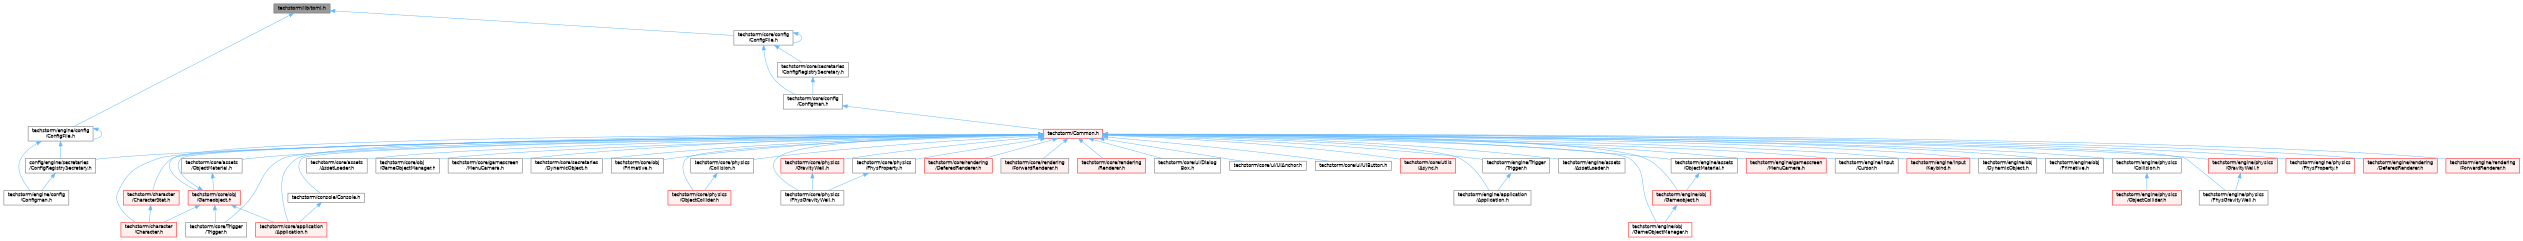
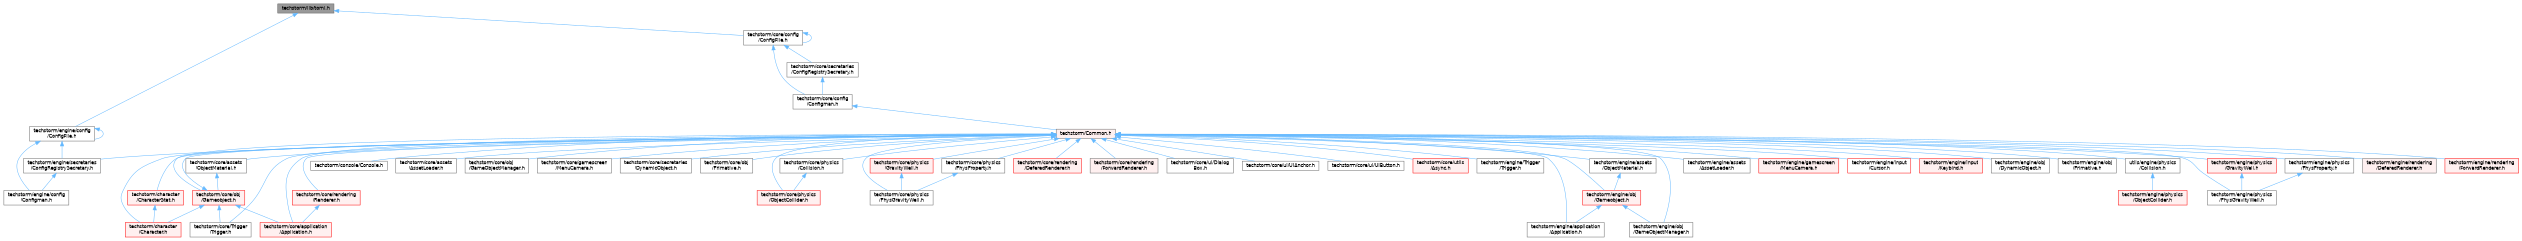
node "techstorm/Common.h": color red -> grey40
node "config/engine/secretaries /ConfigRegistrySecretary.h": label "config/engine/secretaries /ConfigRegistrySecretary.h" -> "techstorm/engine/secretaries /ConfigRegistrySecretary.h"
node "techstorm/engine/input /Cursor.h": color grey40 -> red
node "techstorm/engine/physics /Collision.h": label "techstorm/engine/physics /Collision.h" -> "utils/engine/physics /Collision.h"
node "techstorm/engine/physics /PhysProperty.h": color red -> grey40
node "techstorm/engine/rendering /DeferedRenderer.h": color red -> grey40
edge "techstorm/engine/physics /PhysGravityWell.h" -> "techstorm/engine/physics /PhysProperty.h": added
edge "techstorm/engine/application /Application.h" -> "techstorm/engine/Trigger /Trigger.h": now "techstorm/engine/application /Application.h" -> "techstorm/engine/obj /Gameobject.h"
edge "techstorm/core/application /Application.h" -> "techstorm/console/Console.h": now "techstorm/core/application /Application.h" -> "techstorm/core/rendering /Renderer.h"
node "techstorm/engine/obj /GameObjectManager.h": color red -> grey40
